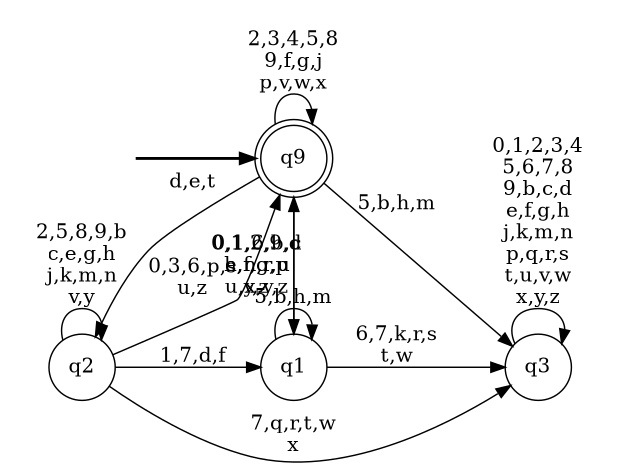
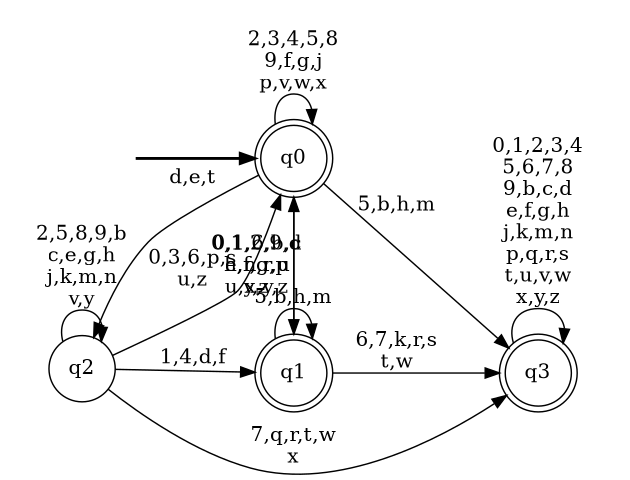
node "q9": label "q9" -> "q0"
edge "q2" -> "q1": label "1,7,d,f" -> "1,4,d,f"
node "q1": shape circle -> doublecircle
node "q3": shape circle -> doublecircle
